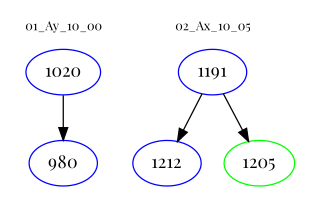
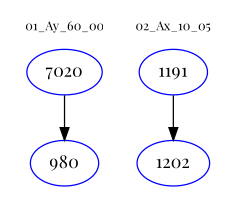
cluster "01_Ay_10_00": label "01_Ay_10_00" -> "01_Ay_60_00"
node "1020": label "1020" -> "7020"
node "1212": label "1212" -> "1202"
node "1205": removed
